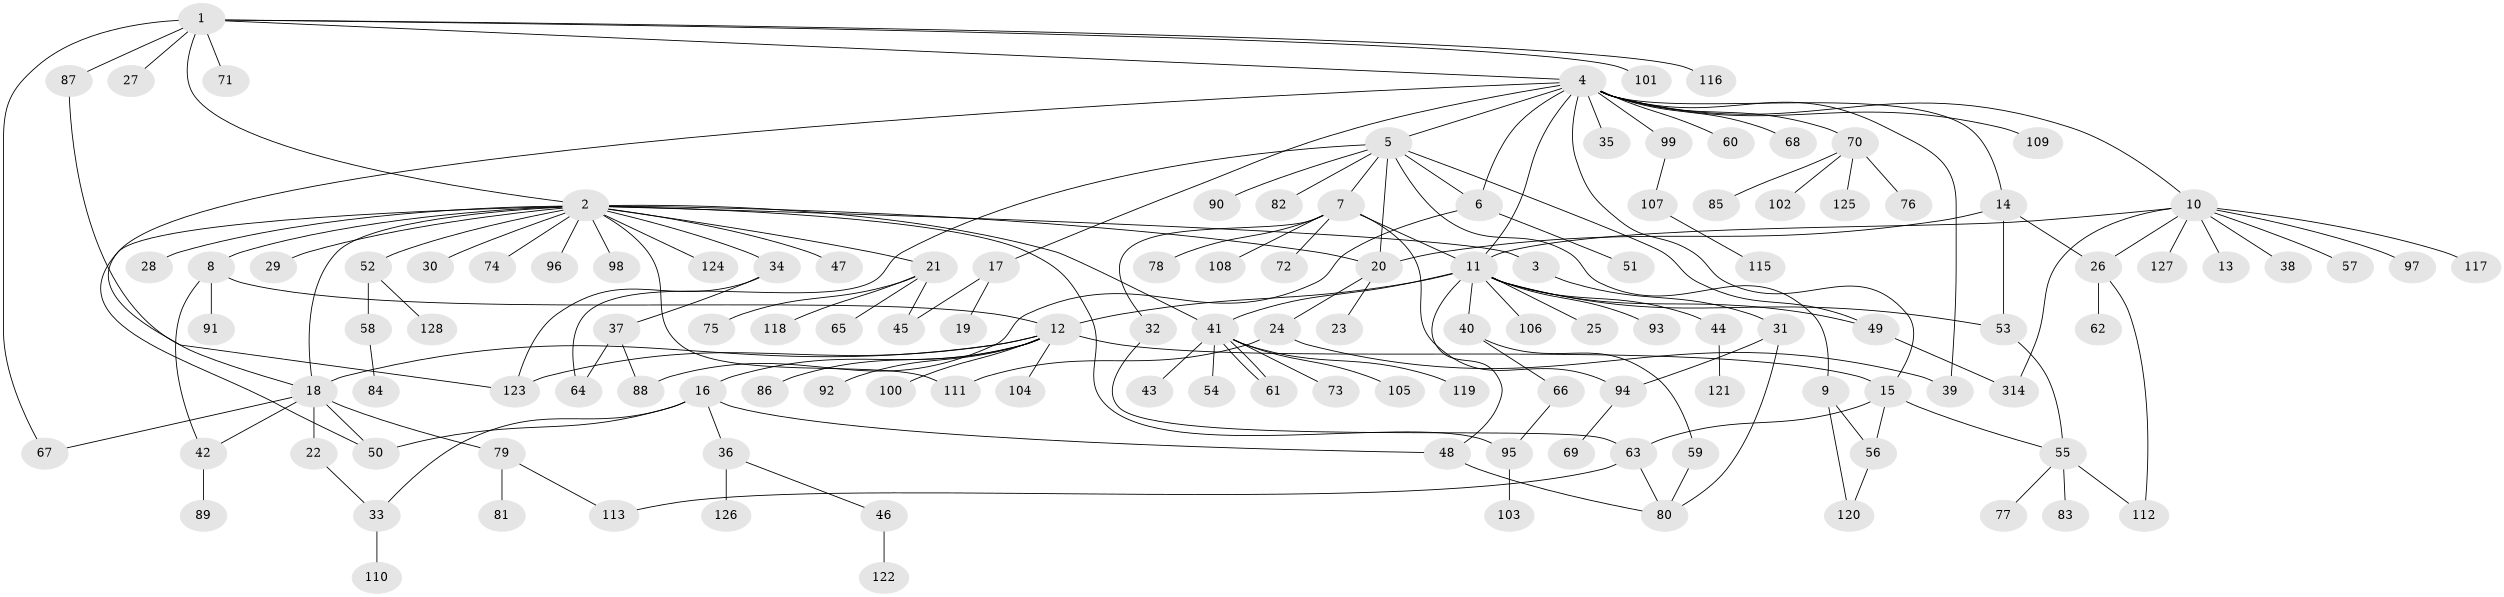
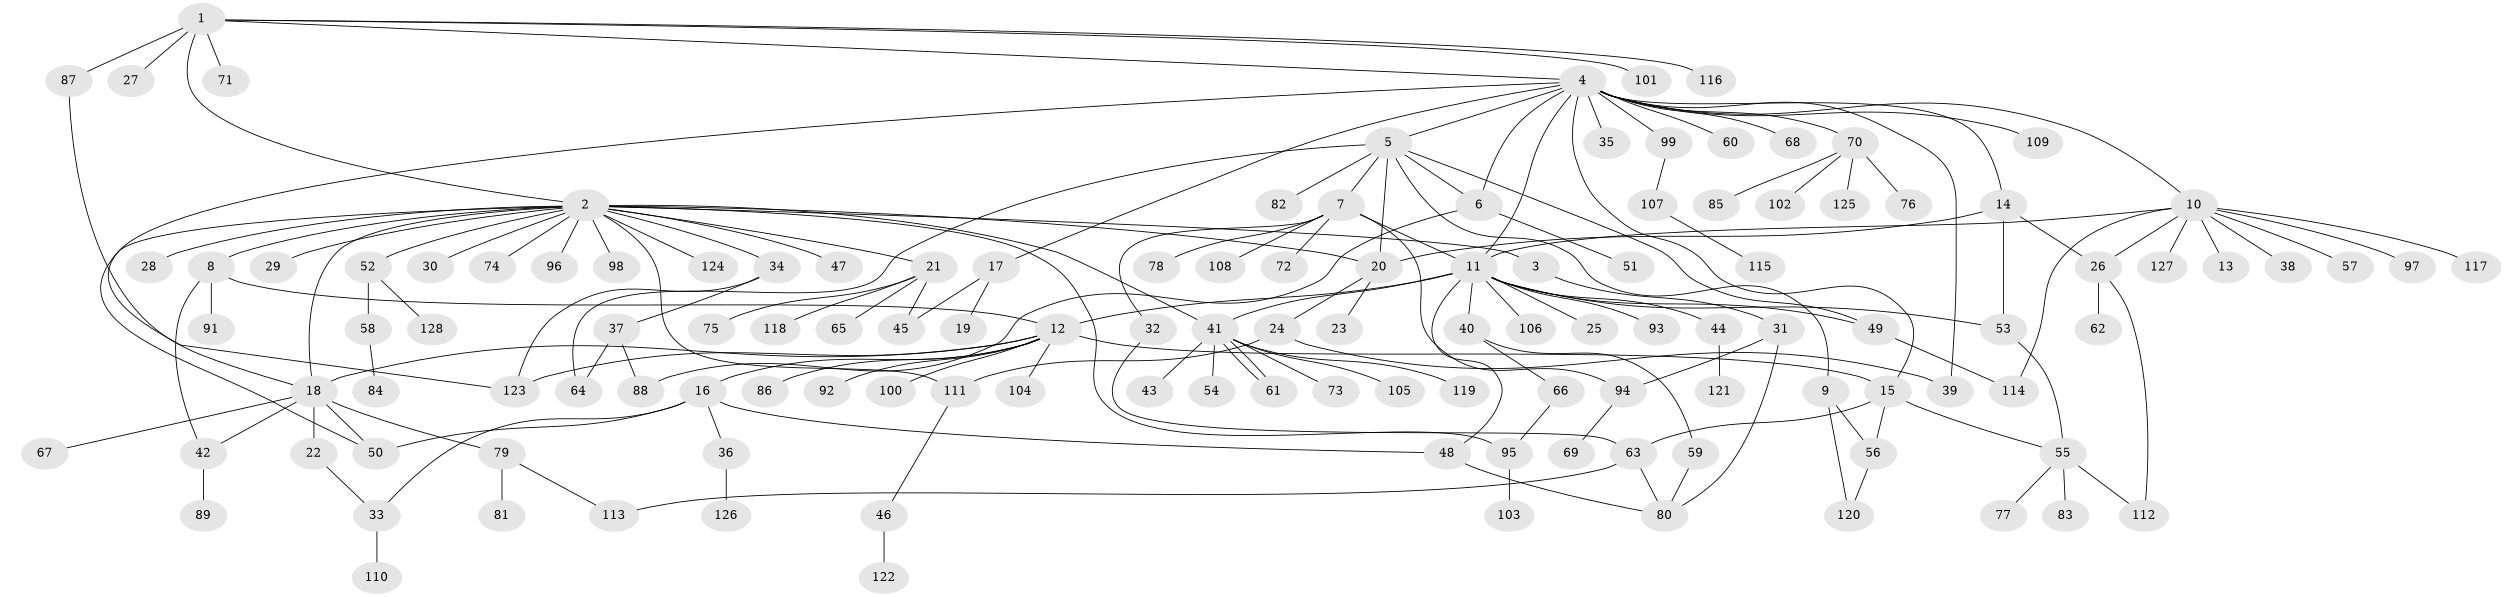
edge "1" -- "67": removed
node "90": removed
node "314": label "314" -> "114"
edge "36" -- "46": now "111" -- "46"
